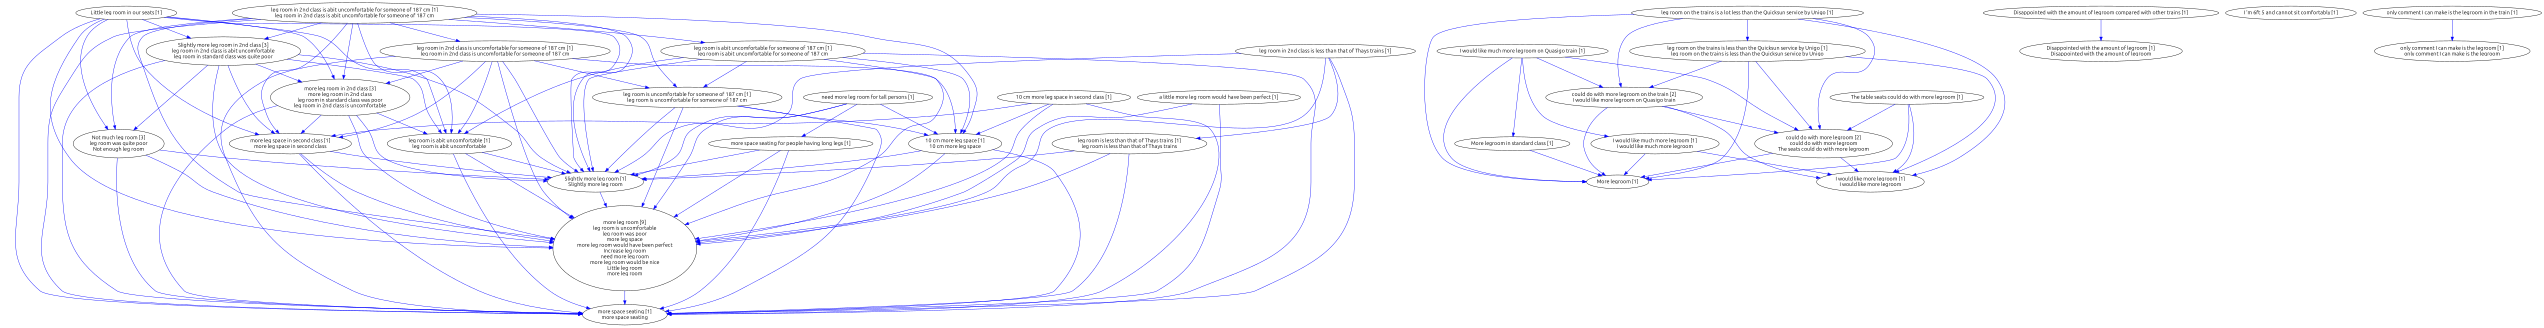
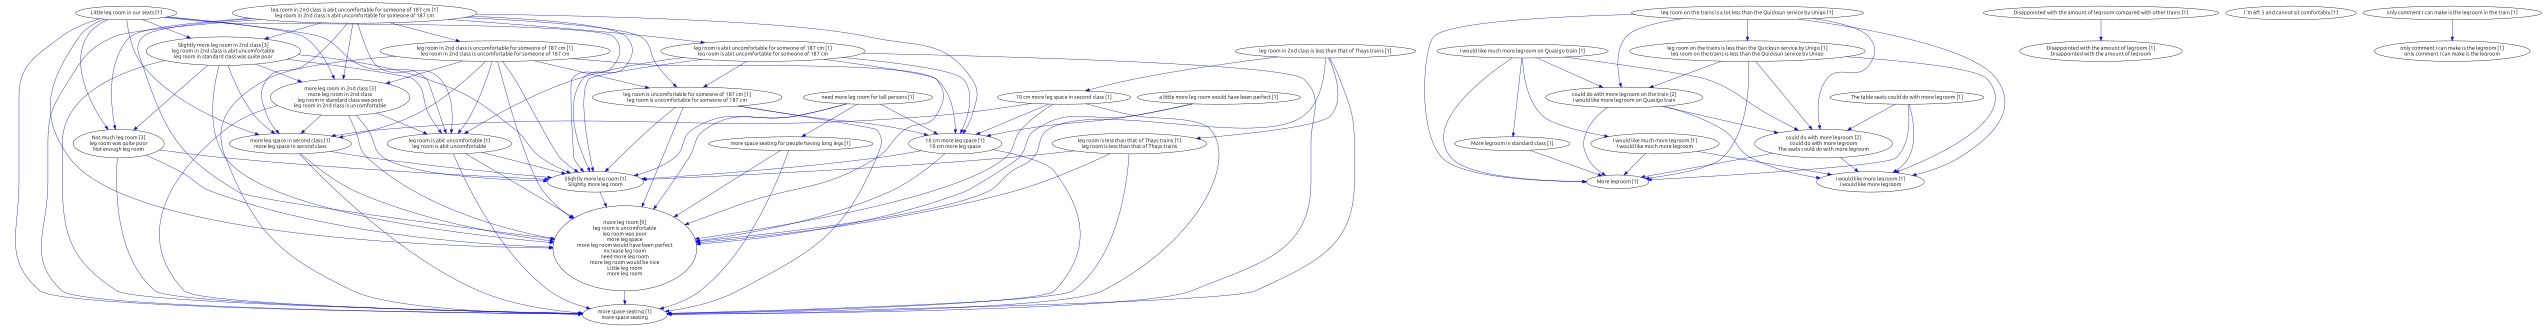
edge "leg room in 2nd class is less than that of Thays trains [1]" -> "Slightly more leg room [1] Slightly more leg room": now "leg room in 2nd class is less than that of Thays trains [1]" -> "10 cm more leg space in second class [1]"
edge "more space seating for people having long legs [1]" -> "Slightly more leg room [1] Slightly more leg room": removed
edge "a little more leg room would have been perfect [1]" -> "more space seating [1] more space seating": now "a little more leg room would have been perfect [1]" -> "10 cm more leg space [1] 10 cm more leg space"
